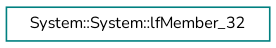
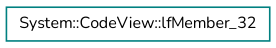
node "System::System::lfMember_32": label "System::System::lfMember_32" -> "System::CodeView::lfMember_32"
